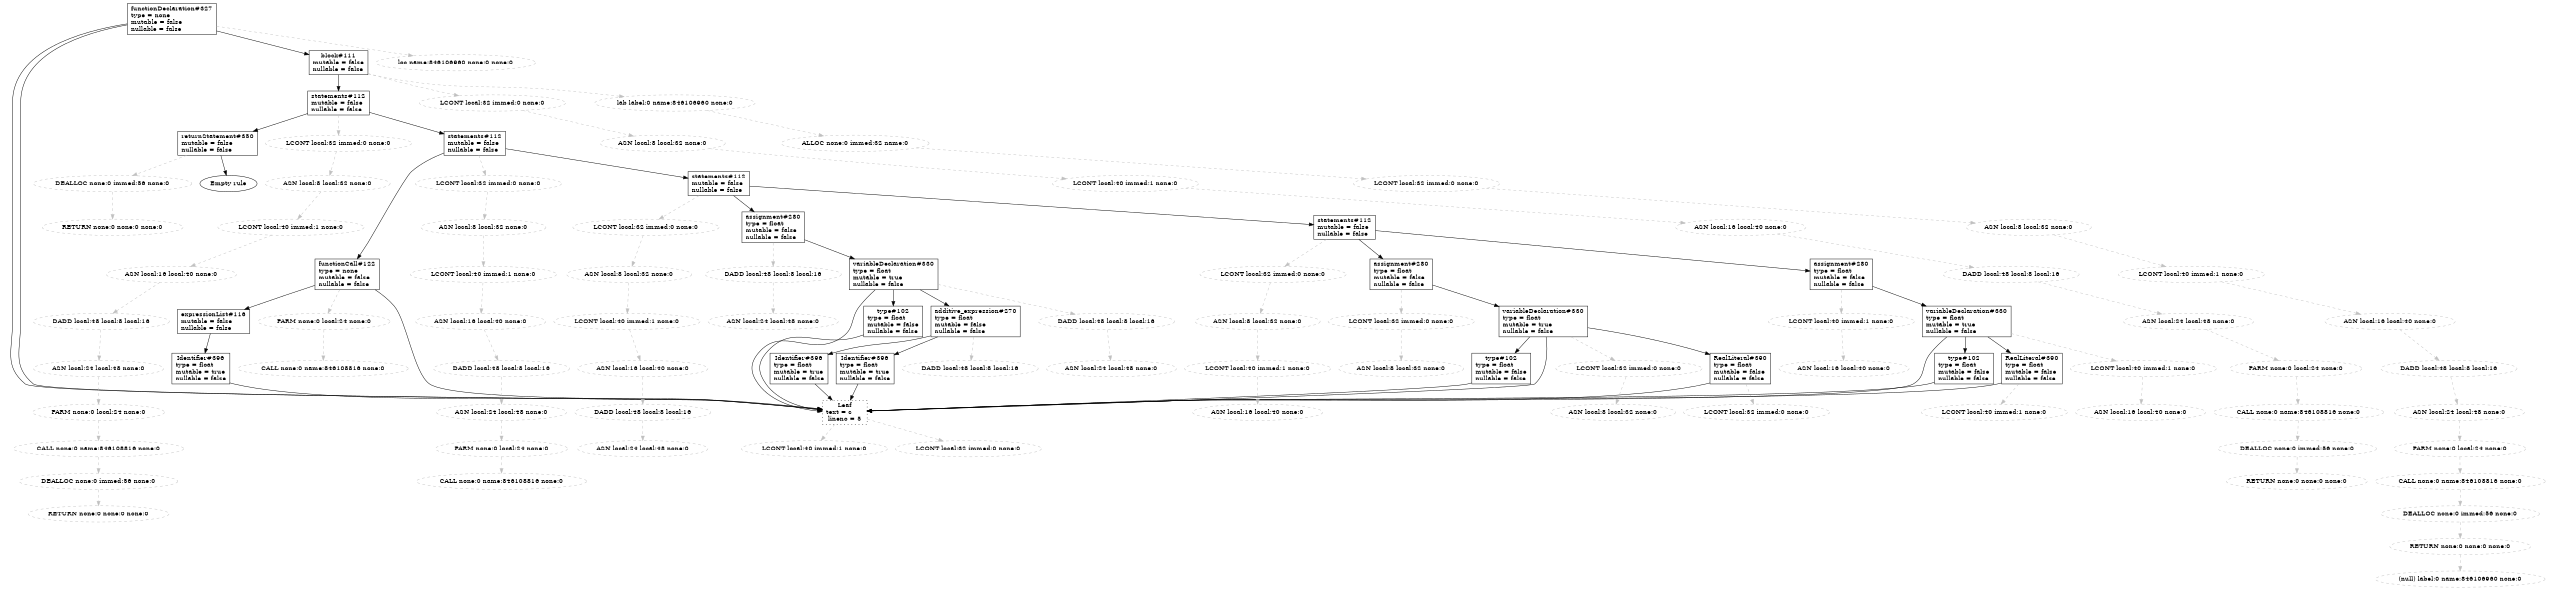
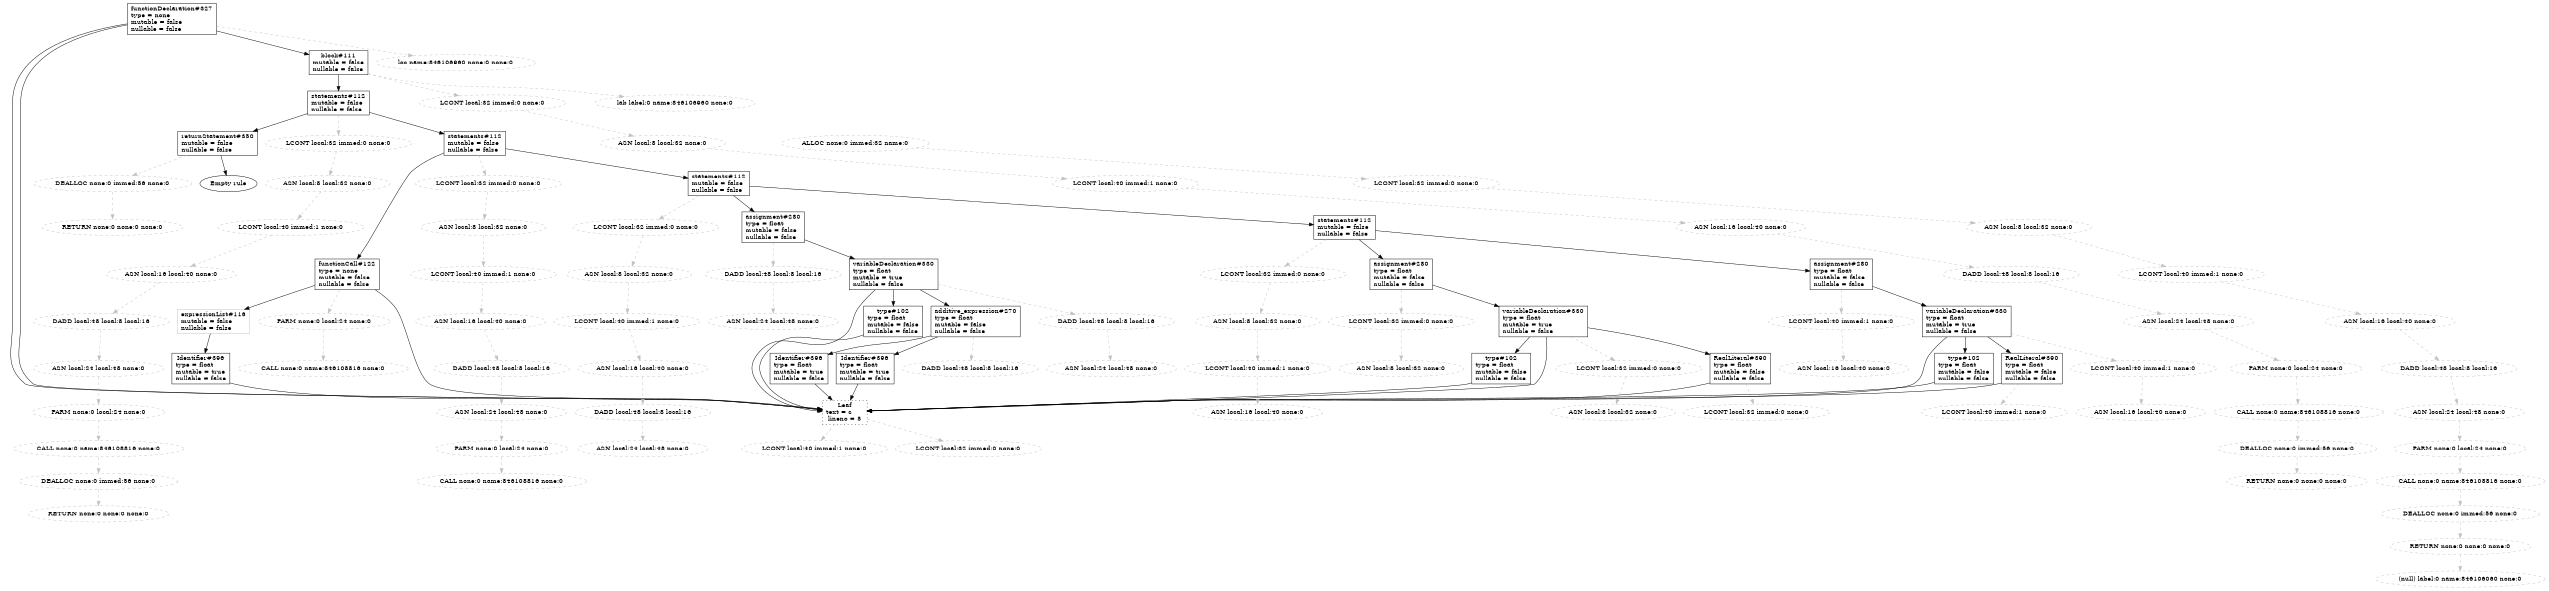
edge "lab label:0 name:846106960 none:0" -> "ALLOC none:0 immed:32 name:0": removed
node "expressionList#116 mutable = false nullable = false": color black -> gray
node "(null) label:0 name:846106960 none:0": label "(null) label:0 name:846106960 none:0" -> "(null) label:0 name:846106060 none:0"
